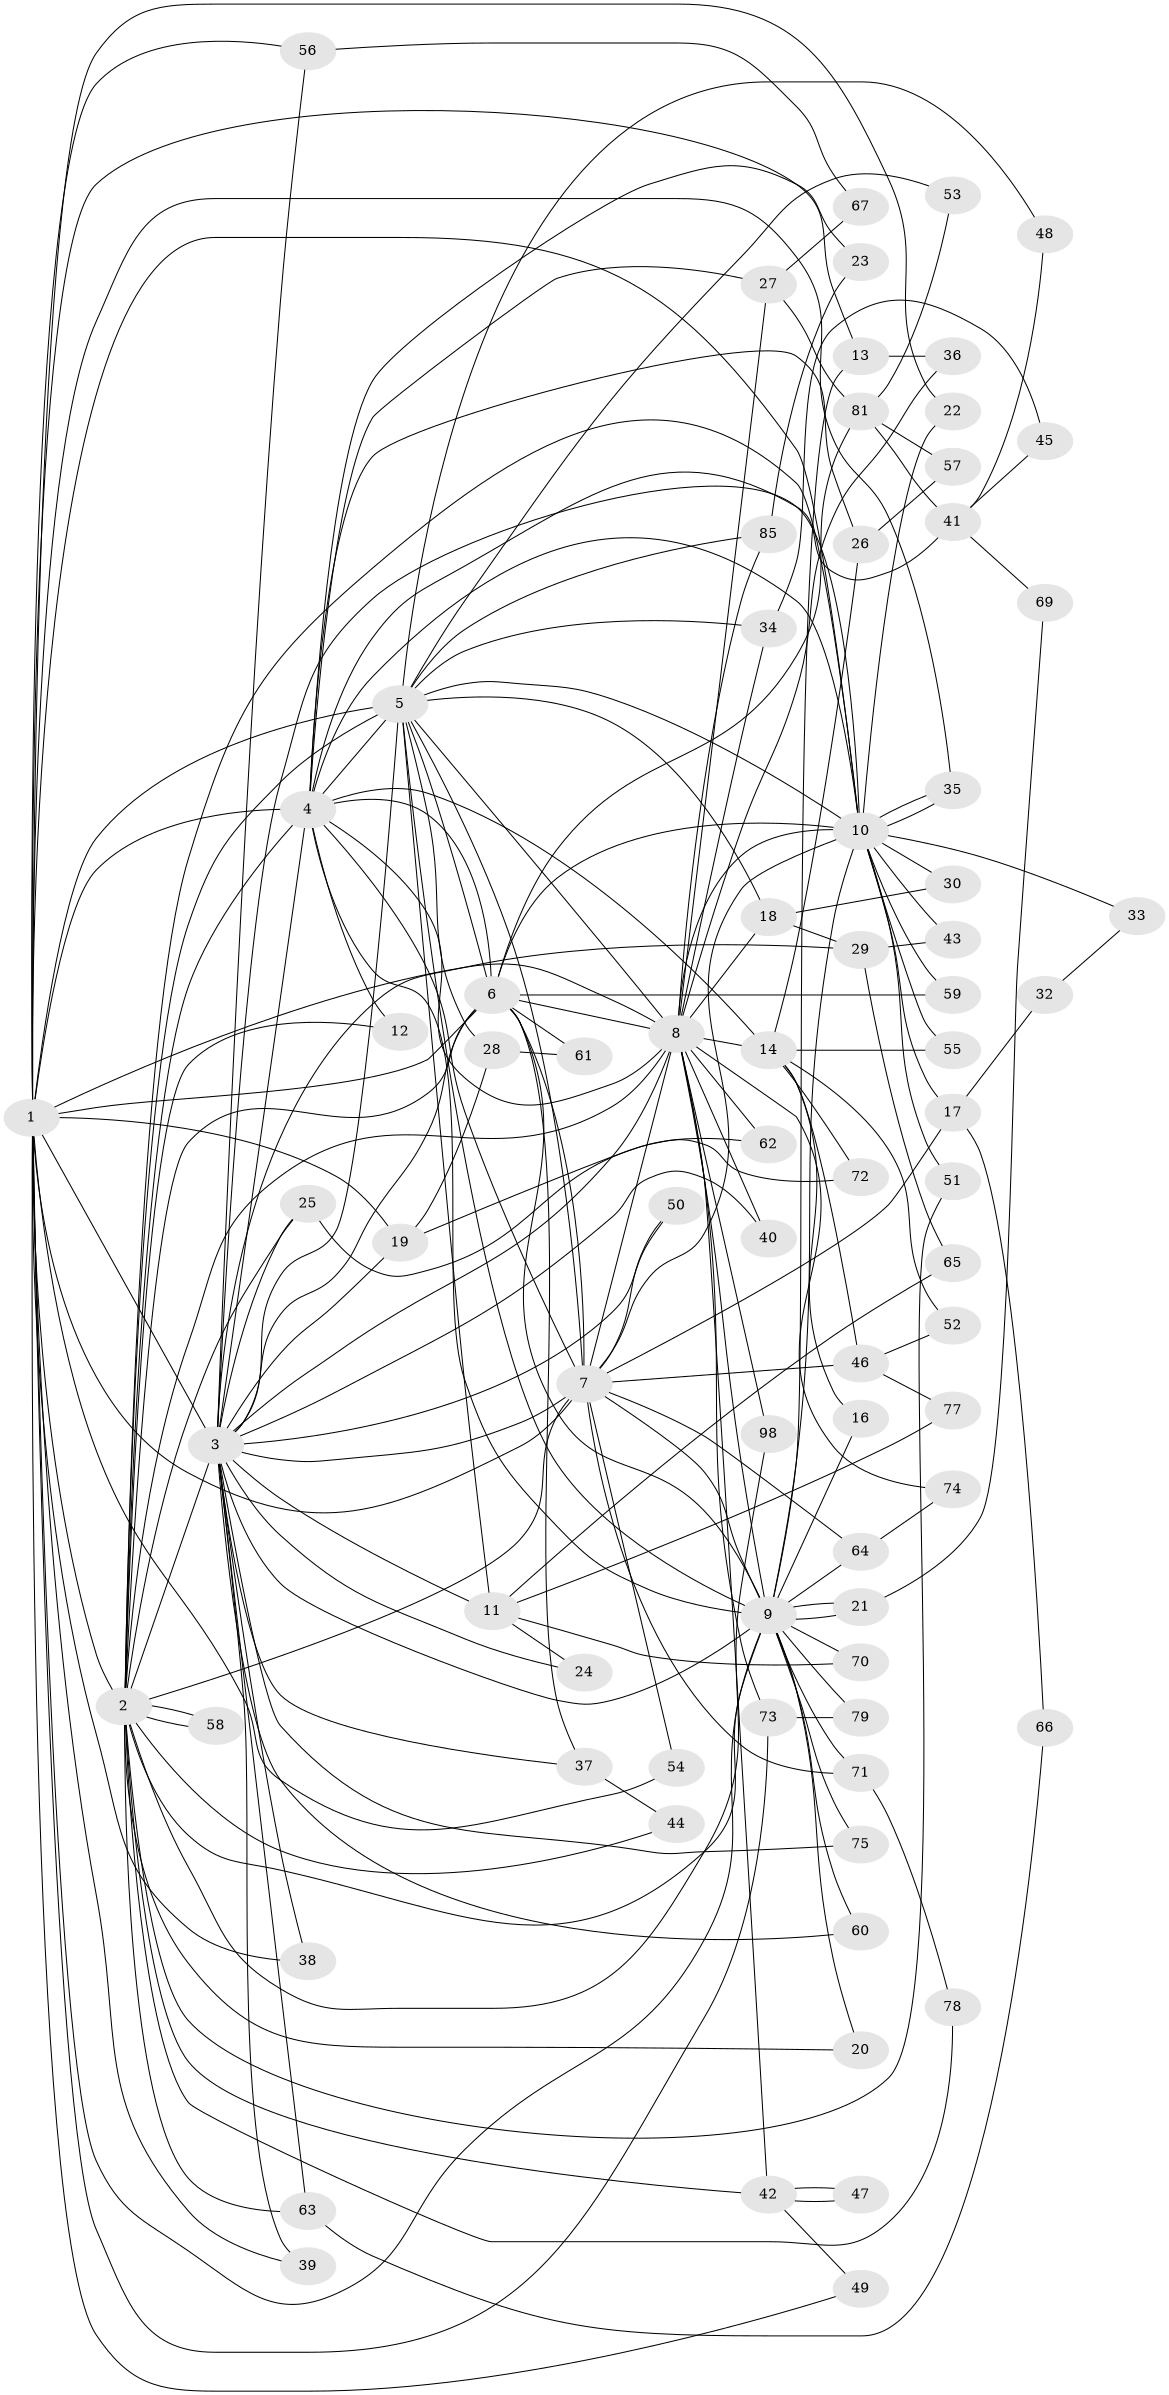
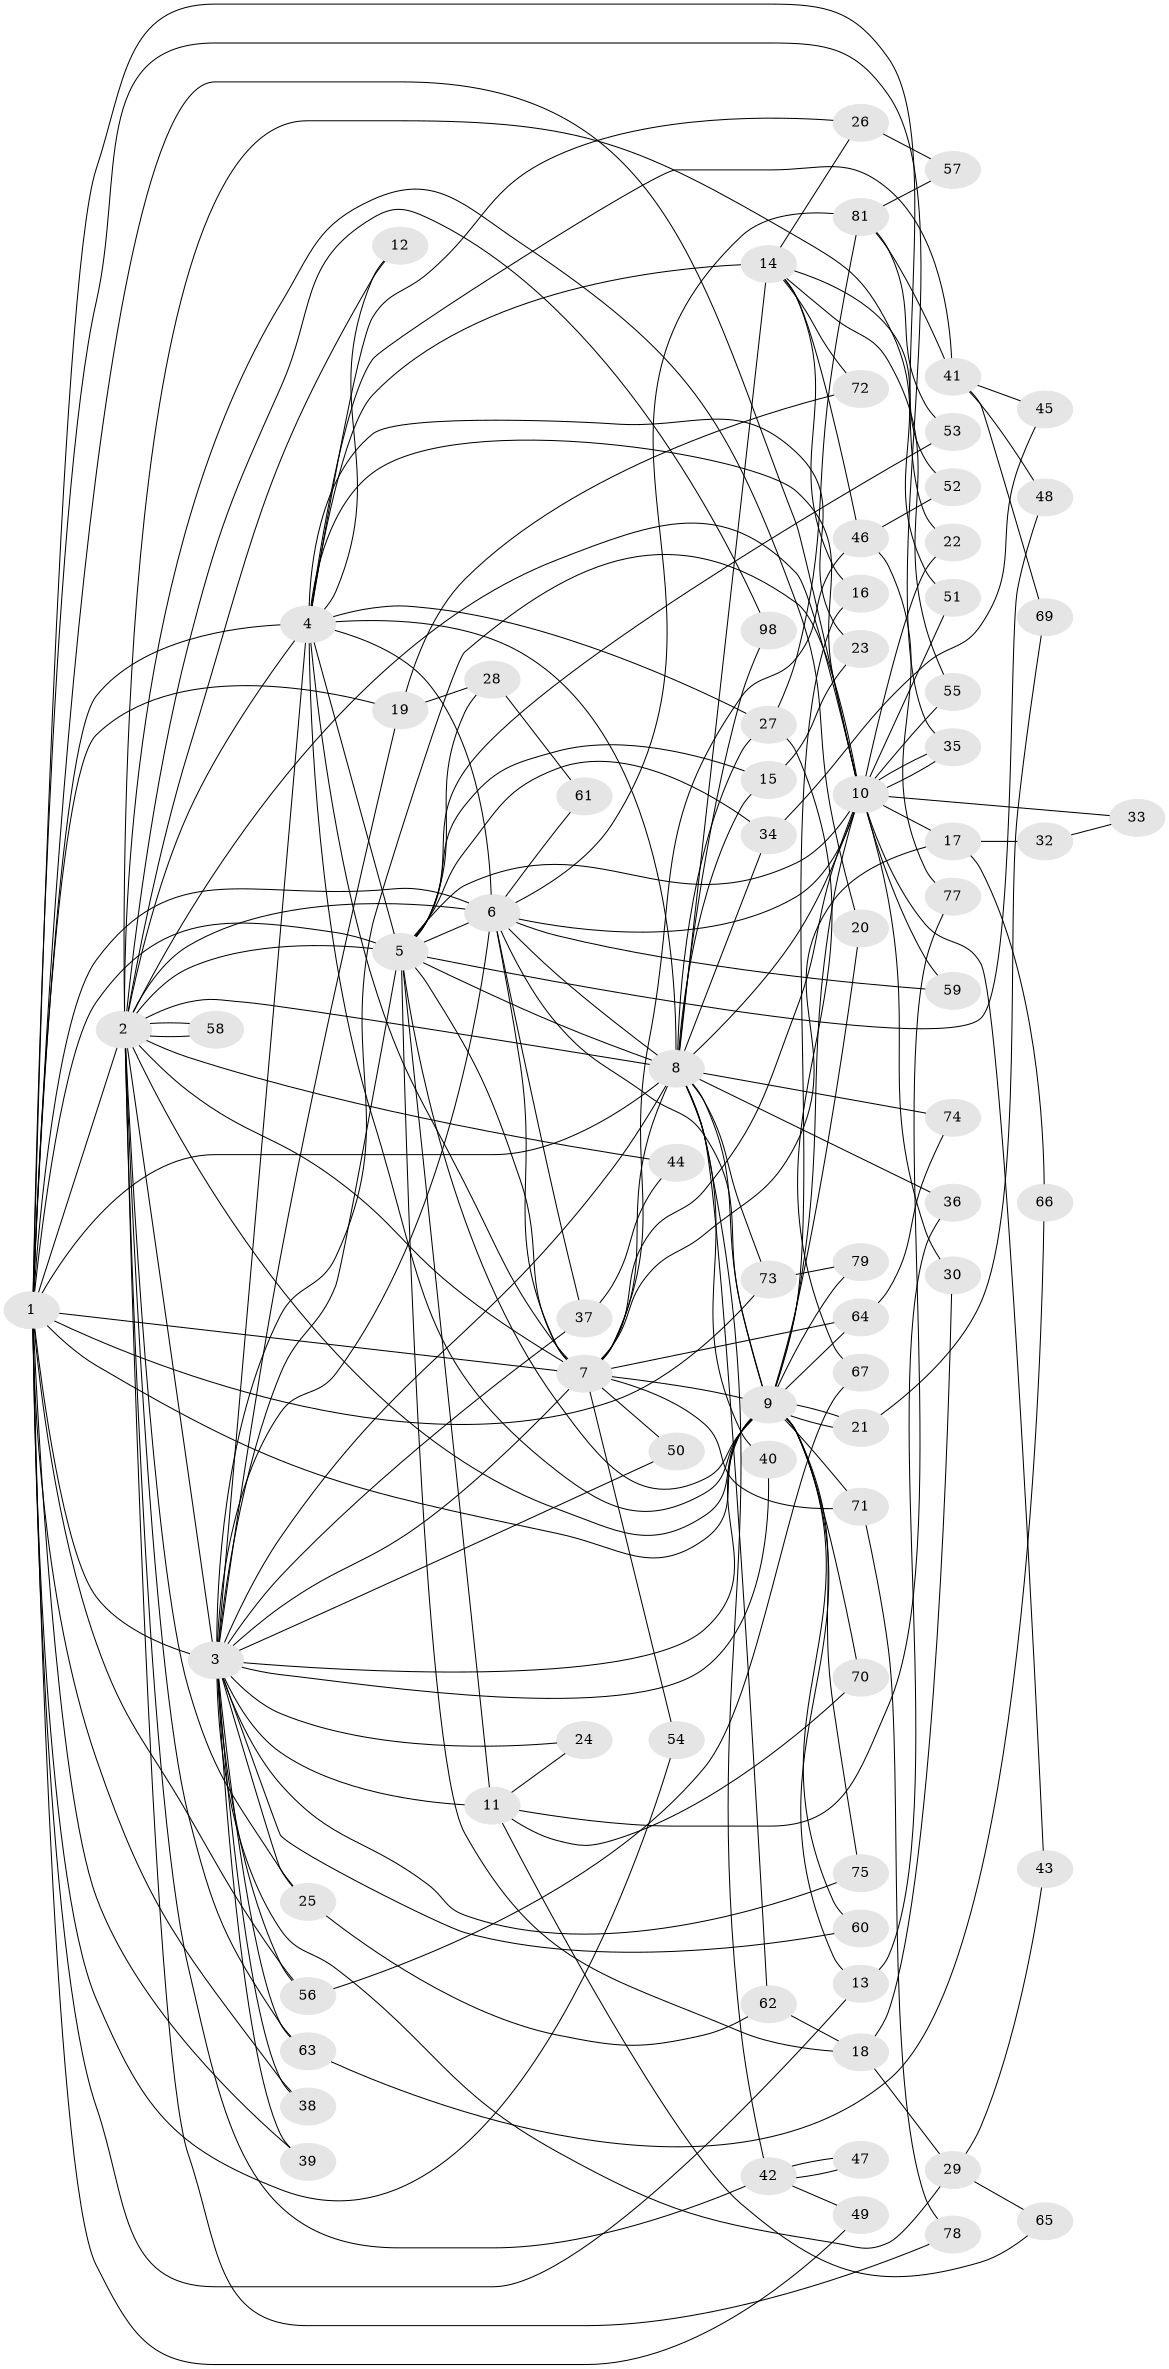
node "85": label "85" -> "15"
edge "18" -- "8": now "18" -- "62"
